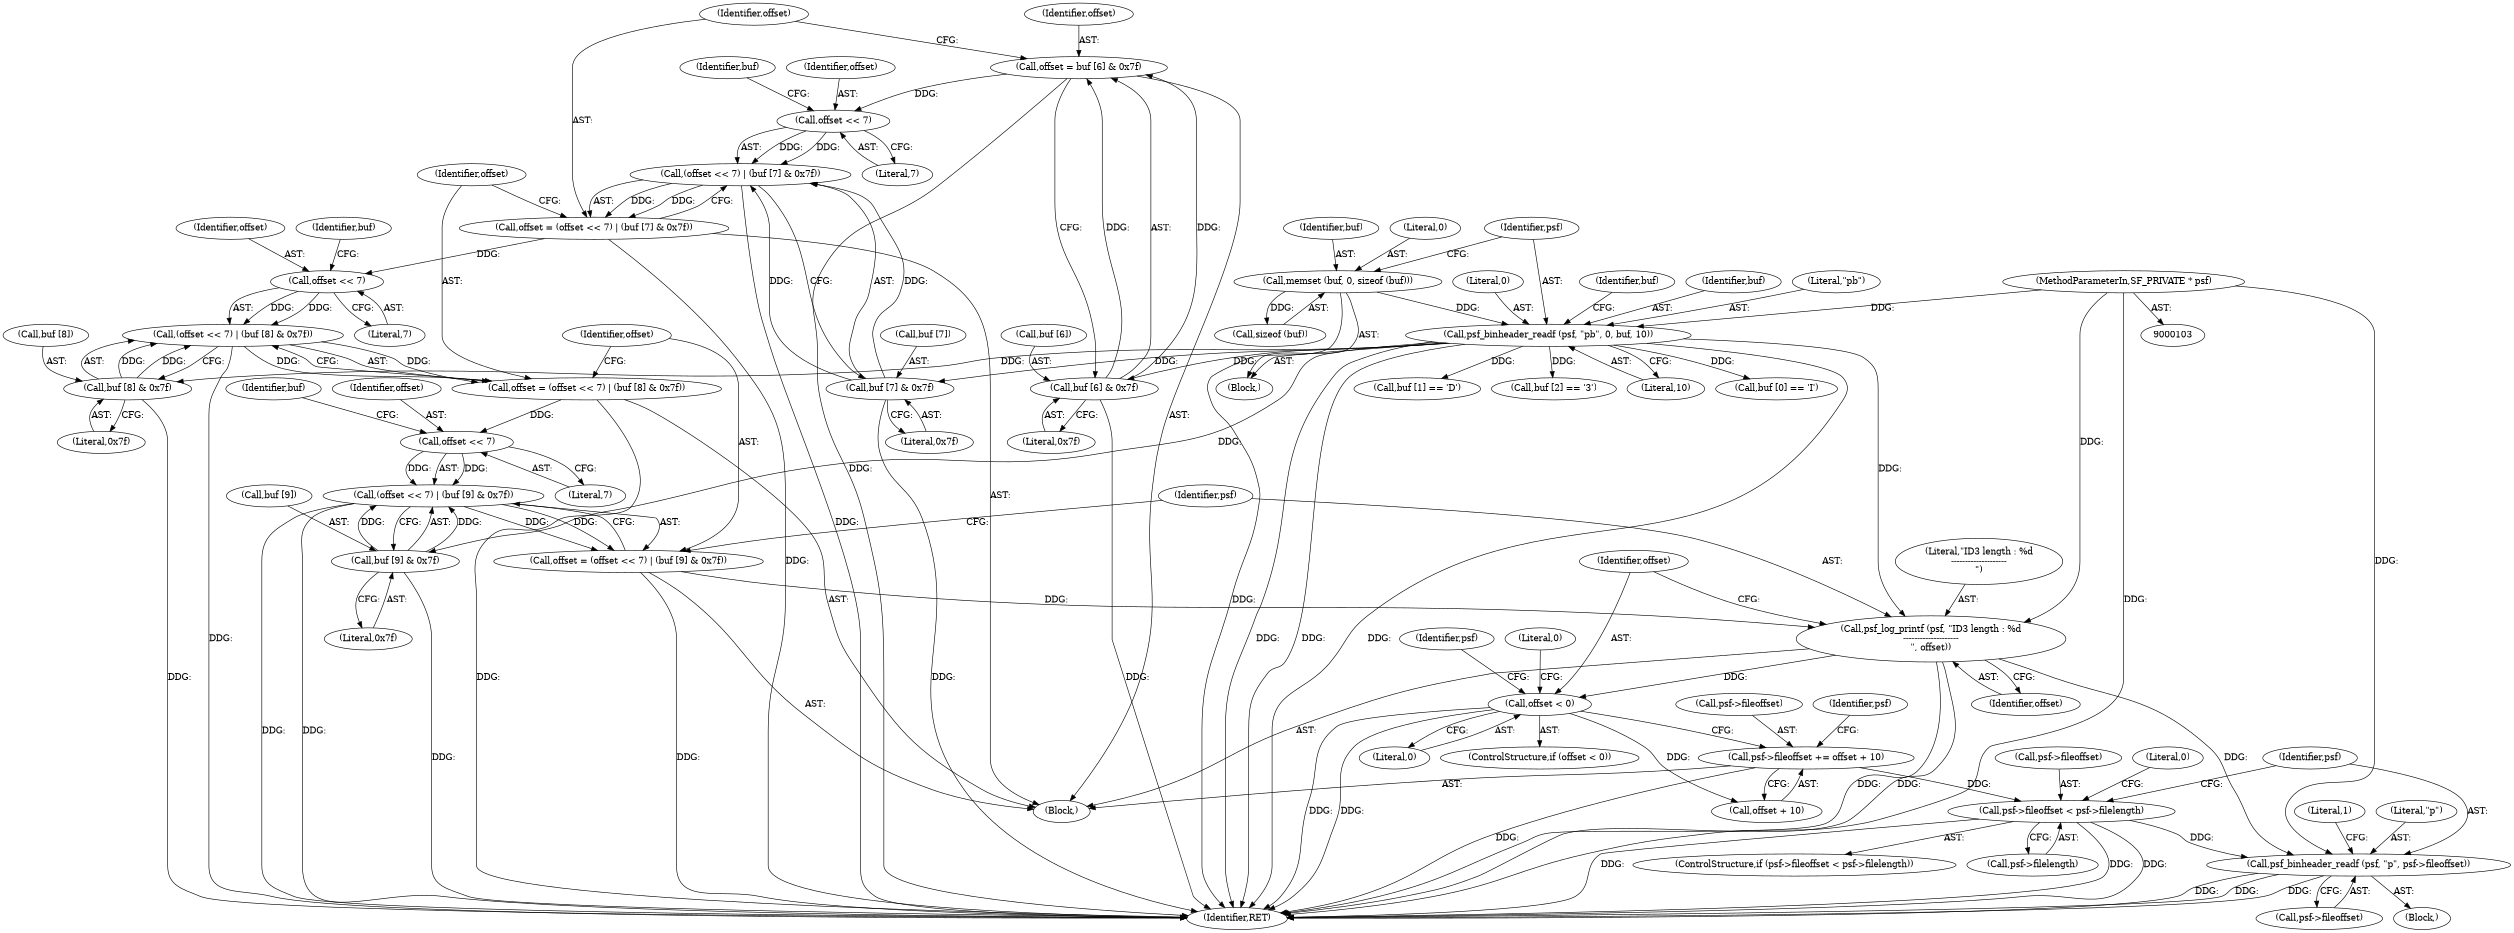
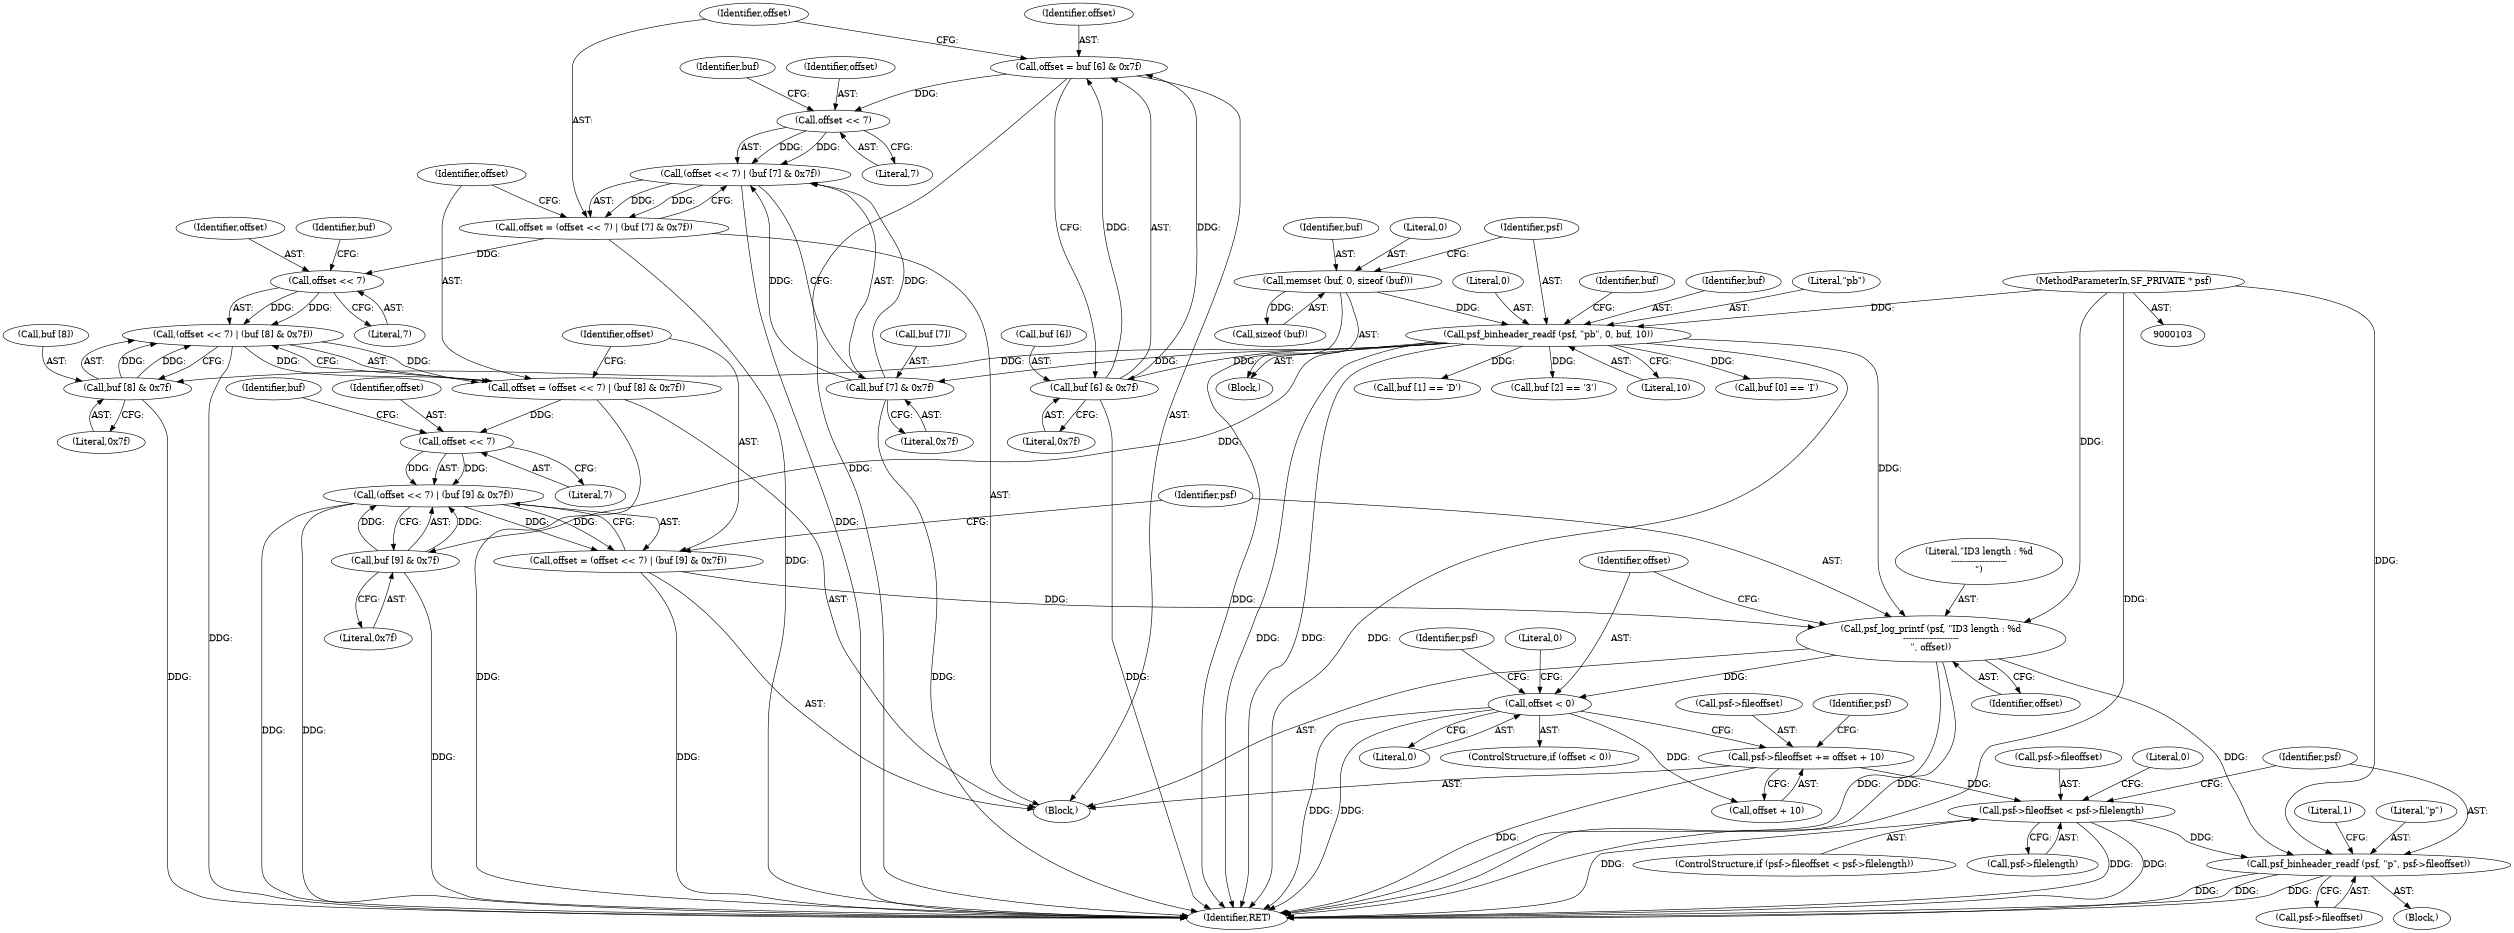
node "(Call,buf [9])": removed
edge "(Call,psf->fileoffset < psf->filelength)" -> "(ControlStructure,if (psf->fileoffset < psf->filelength))": reversed
